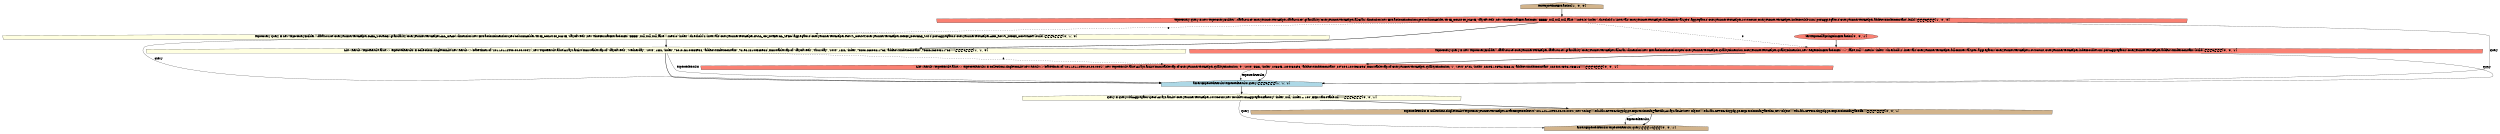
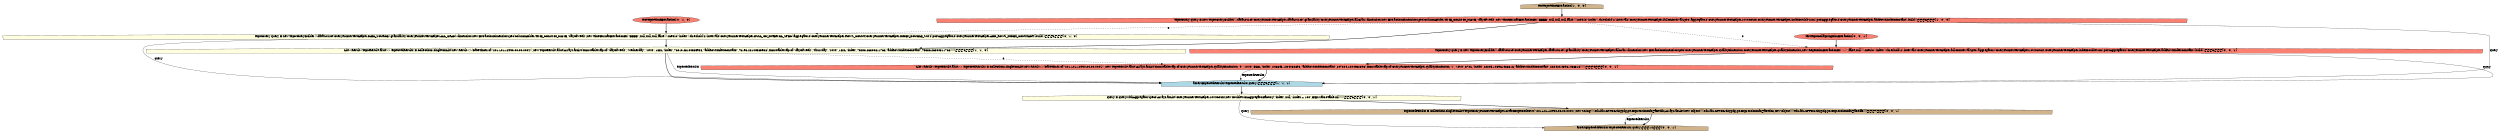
node "testTopNTimeExtraction['0', '1', '0']": added
